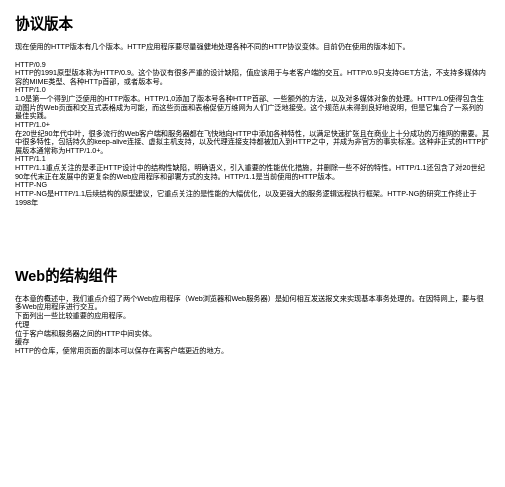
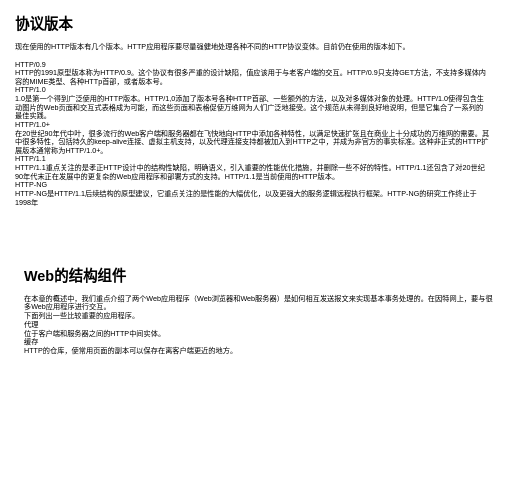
node "Web的结构组件 在本章的概述中，我们重点介绍了两个Web应用程序（Web浏览器和Web服务器）是如何相互发送报文来实现基本事务处理的。在因特网上，要与很多Web应用程序进行交互。 下面列出一些比较重要的应用程序。 代理 位于客户端和服务器之间的HTTP中间实体。 缓存 HTTP的仓库，使常用页面的副本可以保存在离客户端更近的地方。": moved (252, 369) -> (261, 369)
